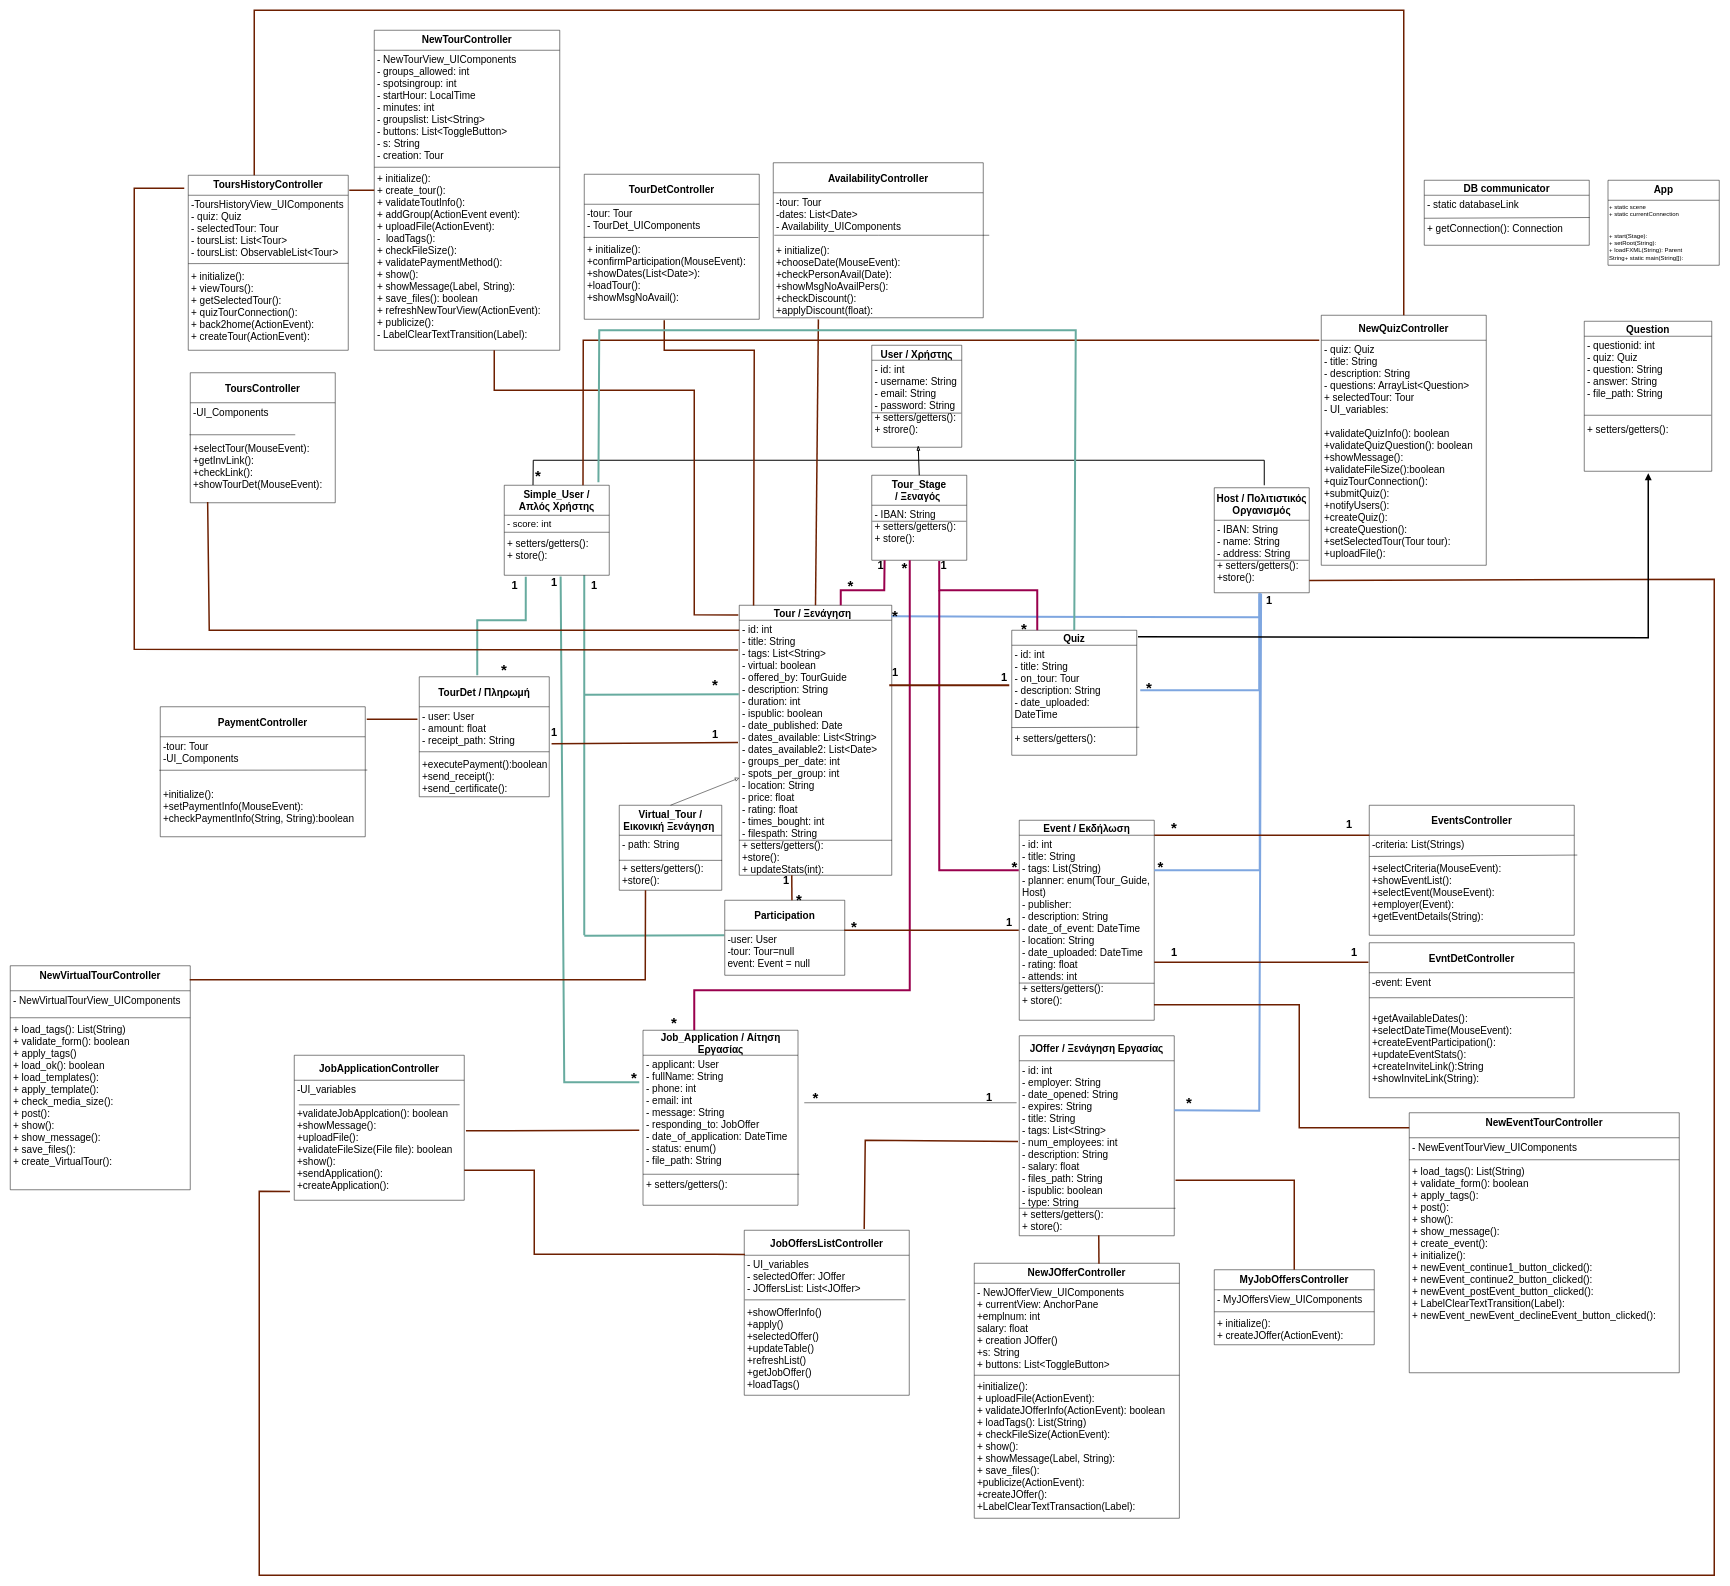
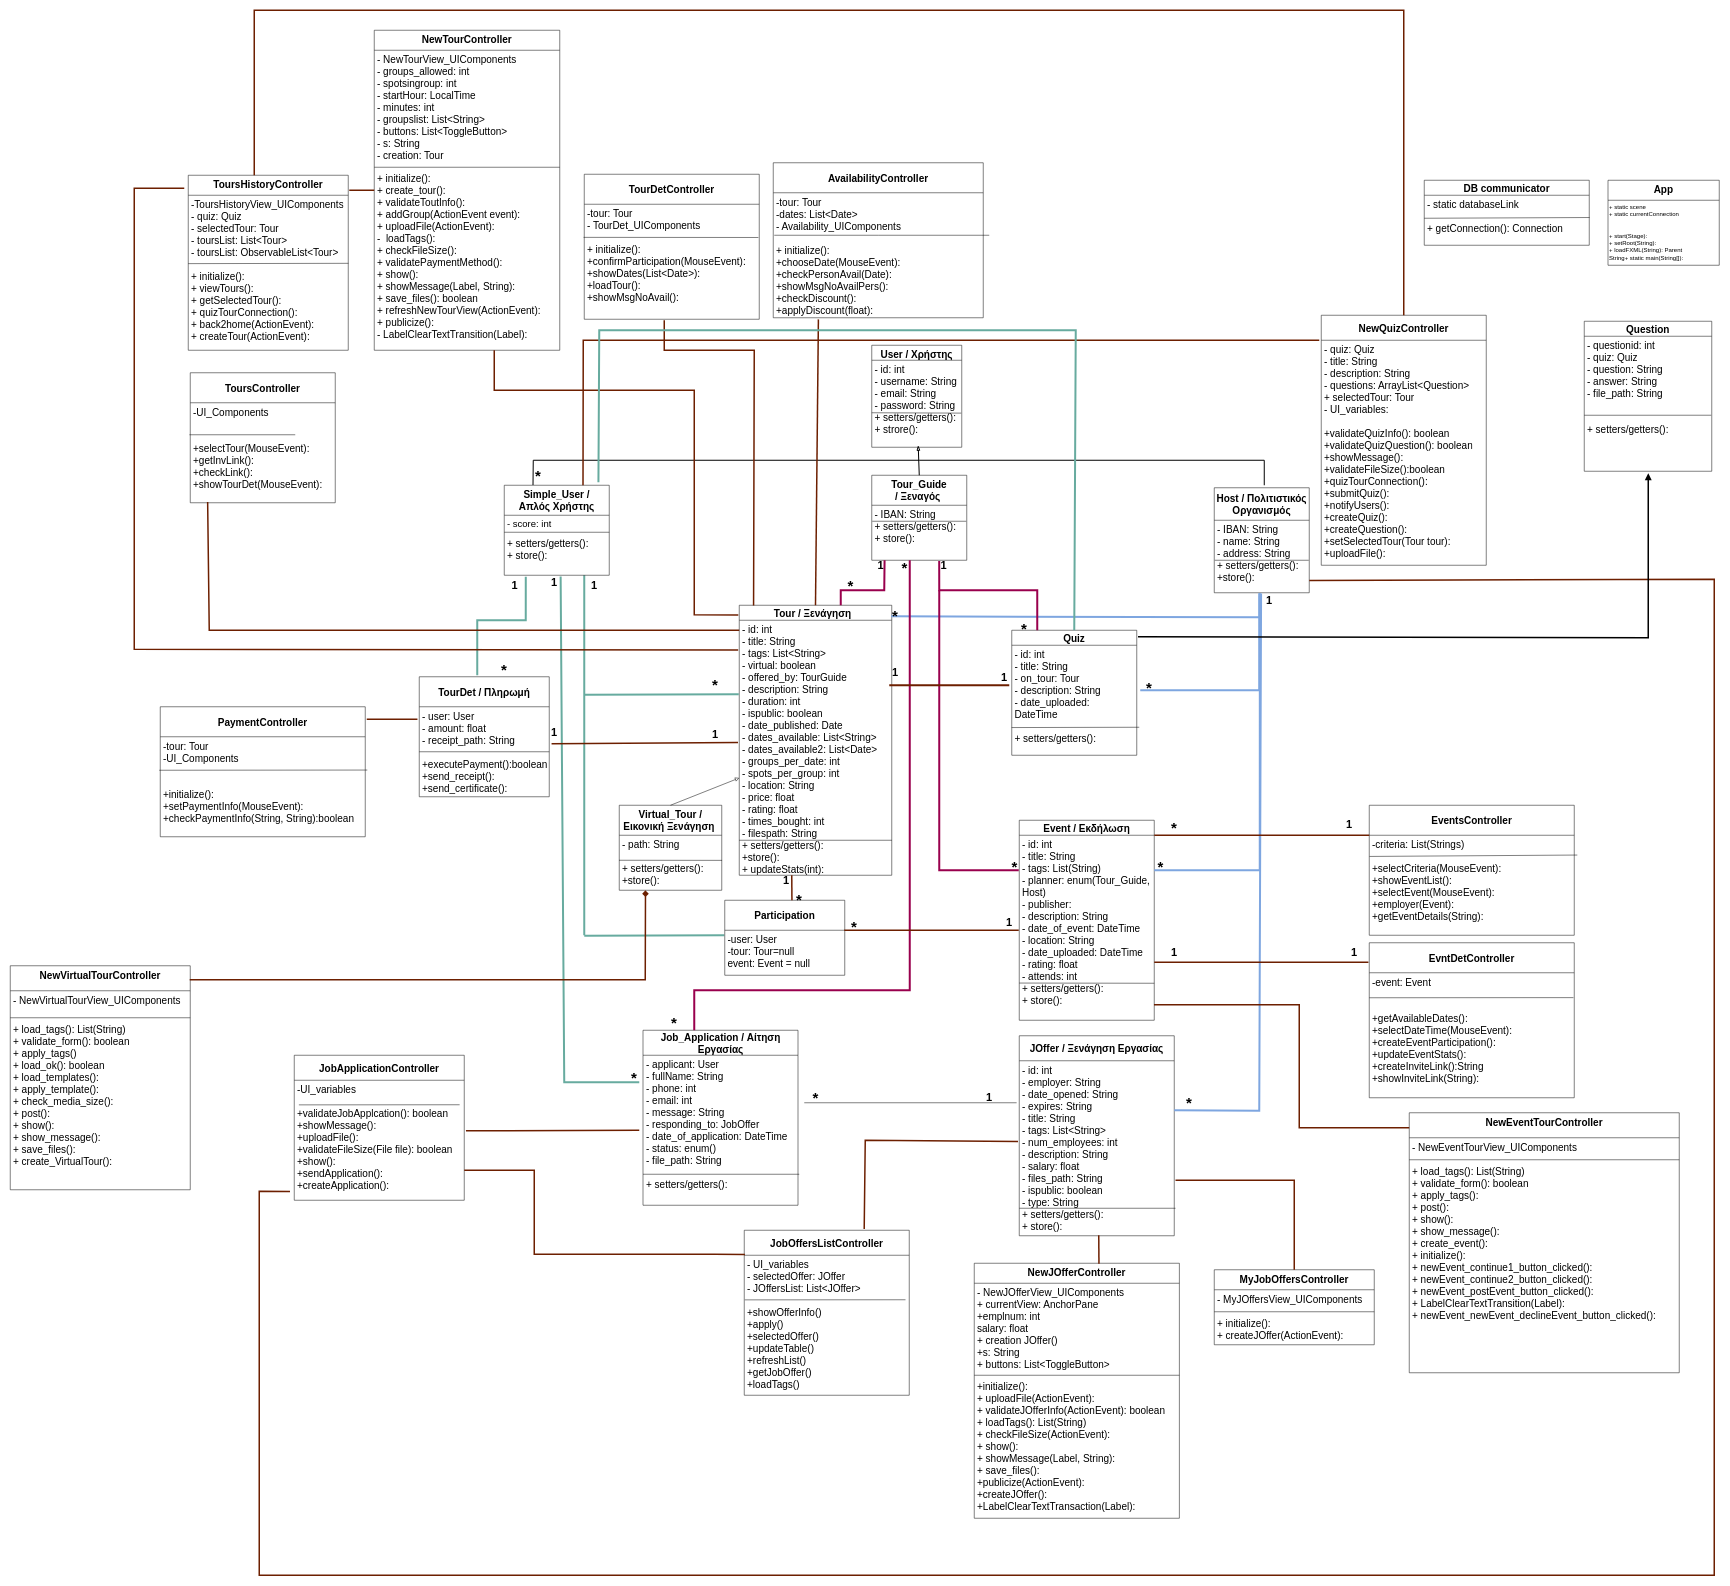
node "Tour_Stage / Ξεναγός": label "Tour_Stage / Ξεναγός" -> "Tour_Guide / Ξεναγός"
edge "- path: String + setters/getters(): +store():" -- "NewVirtualTourController": arrowhead none -> diamond
